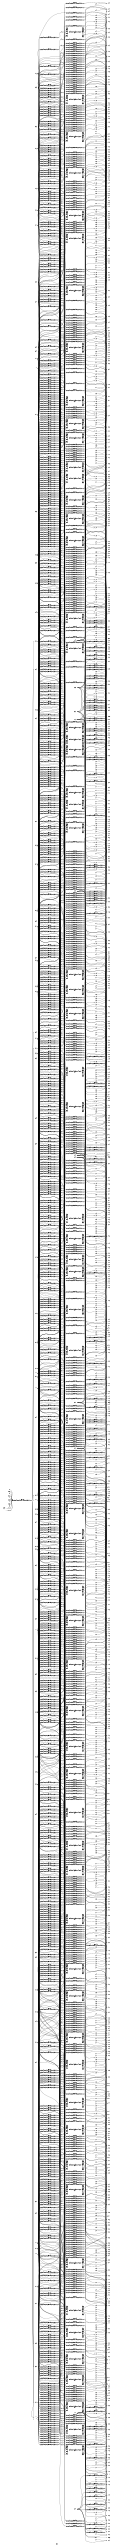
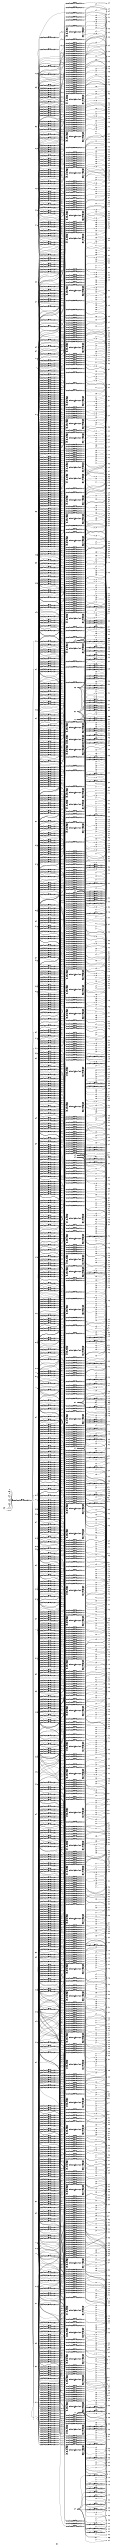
node "$1085": removed
node "$368": removed
